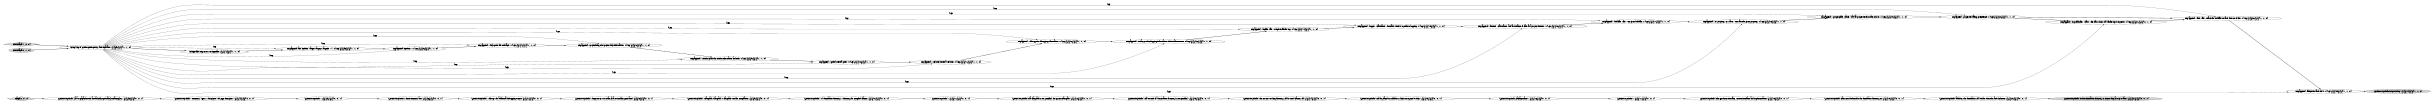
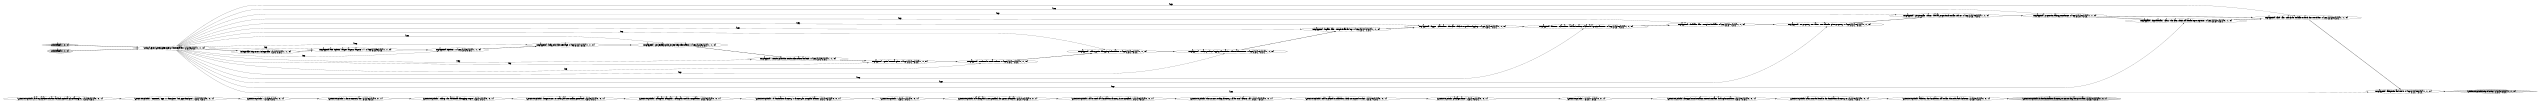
node "System.out.println(msg.toString())@@@24@@@['1', '1', '0']": shape ellipse -> diamond
node "usage['0', '0', '1']": removed
